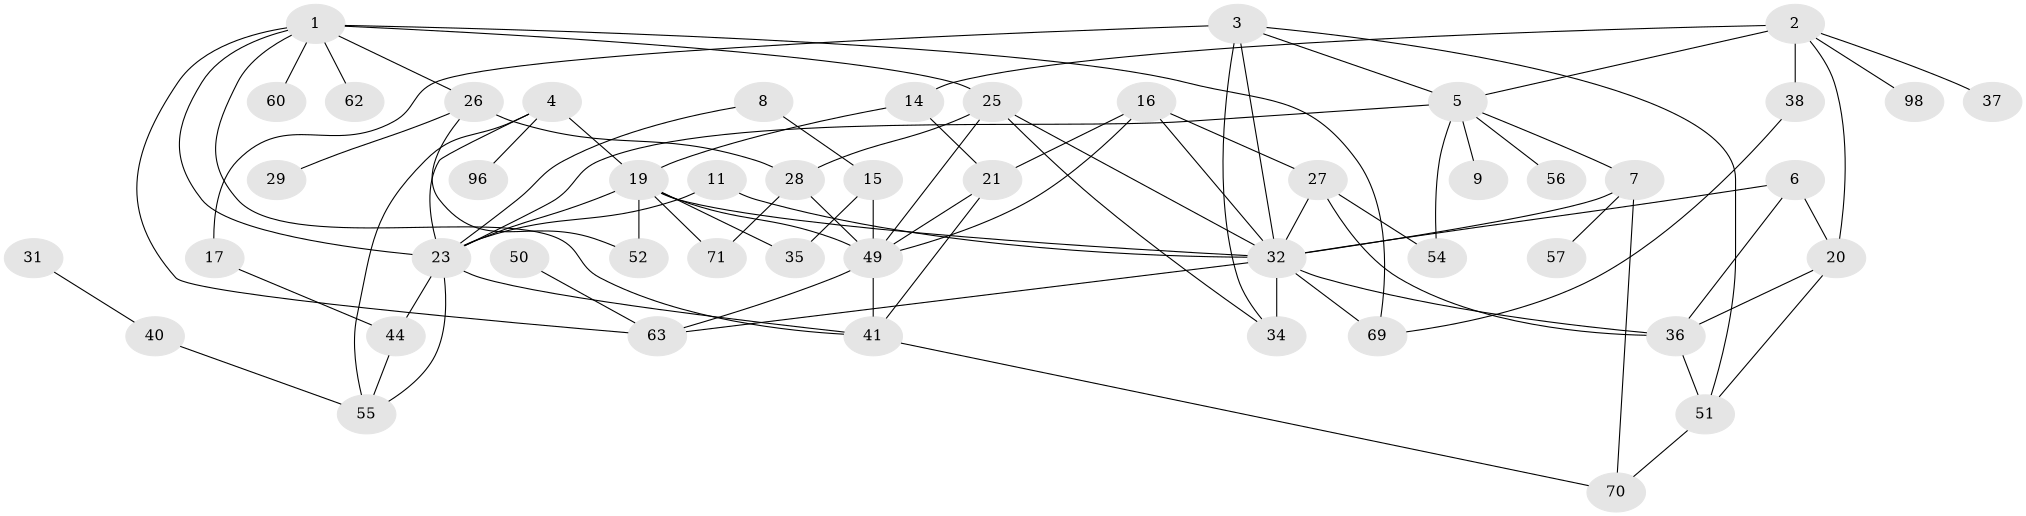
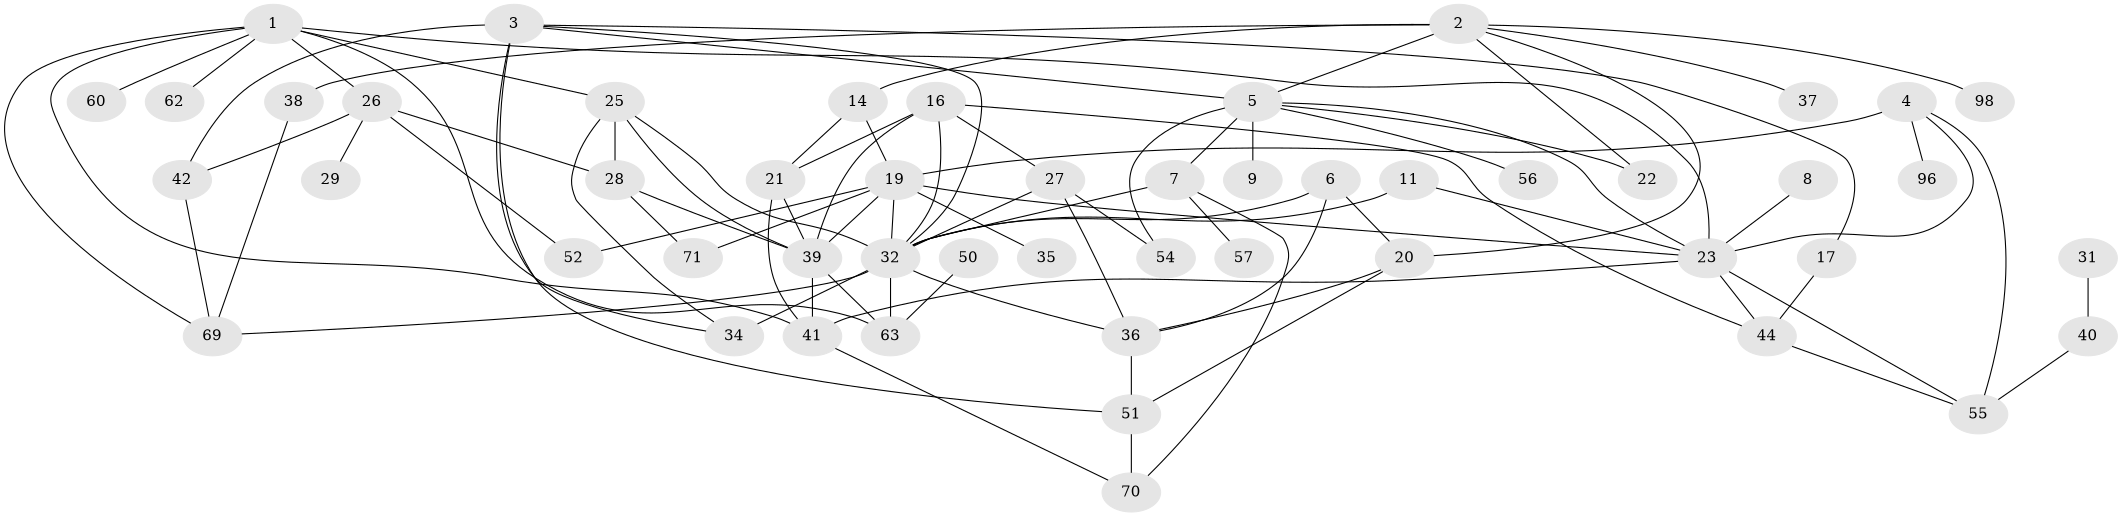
edge "16" -- "44": added
node "42": added
node "15": removed
node "22": added
node "49": label "49" -> "39"
